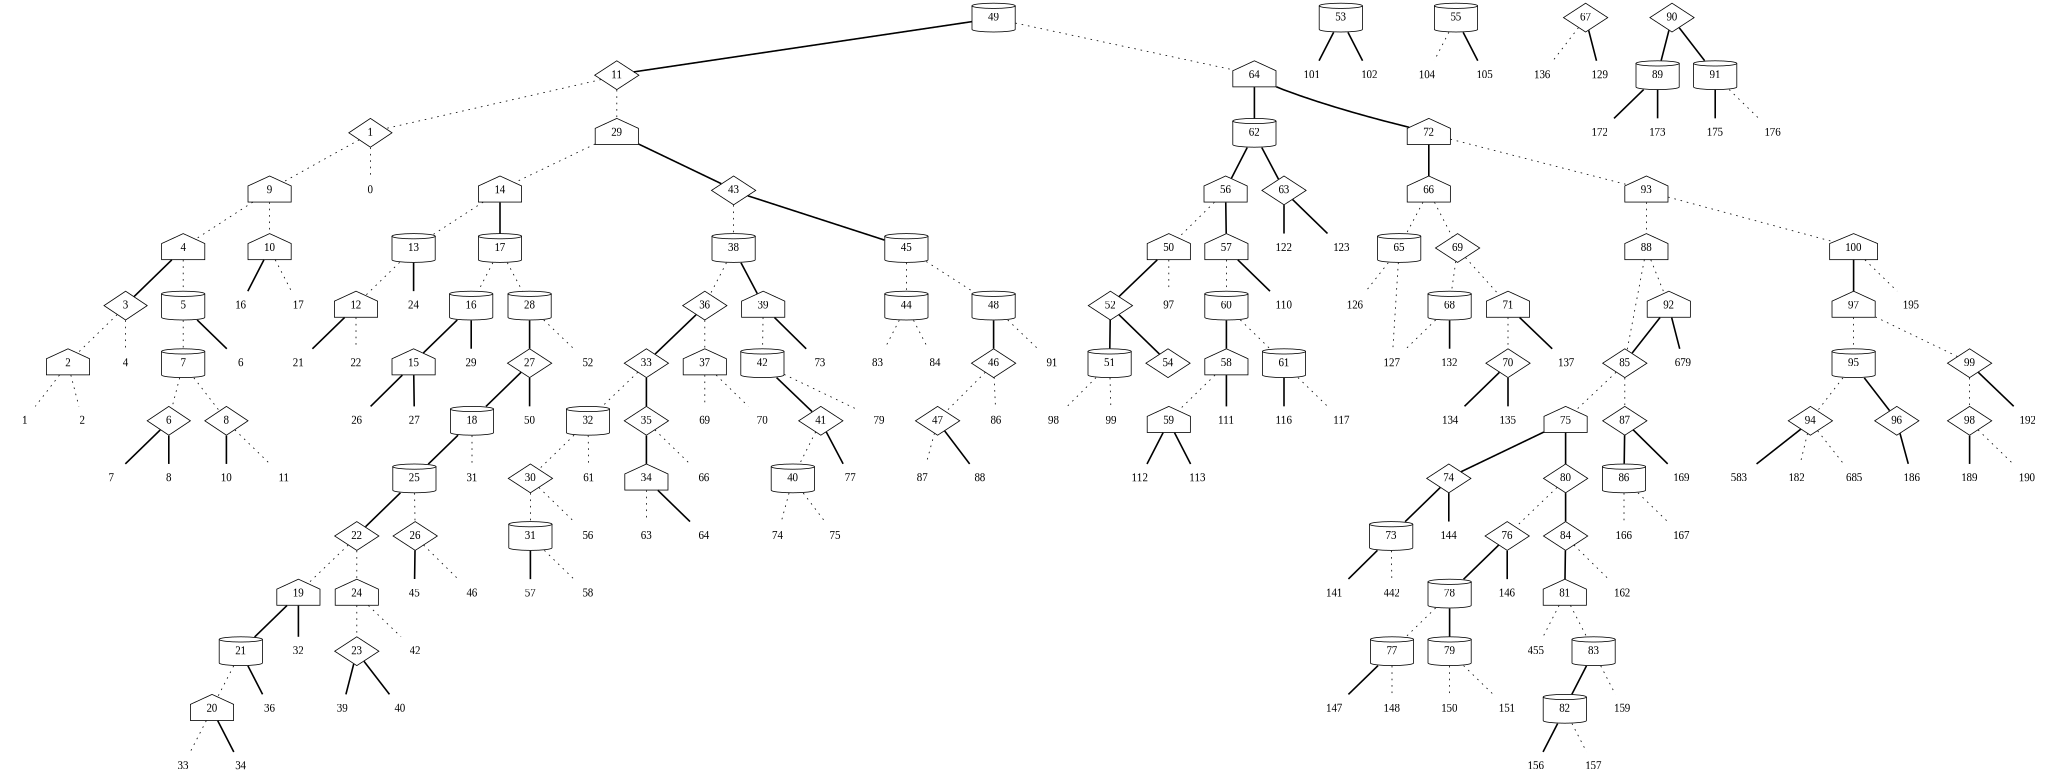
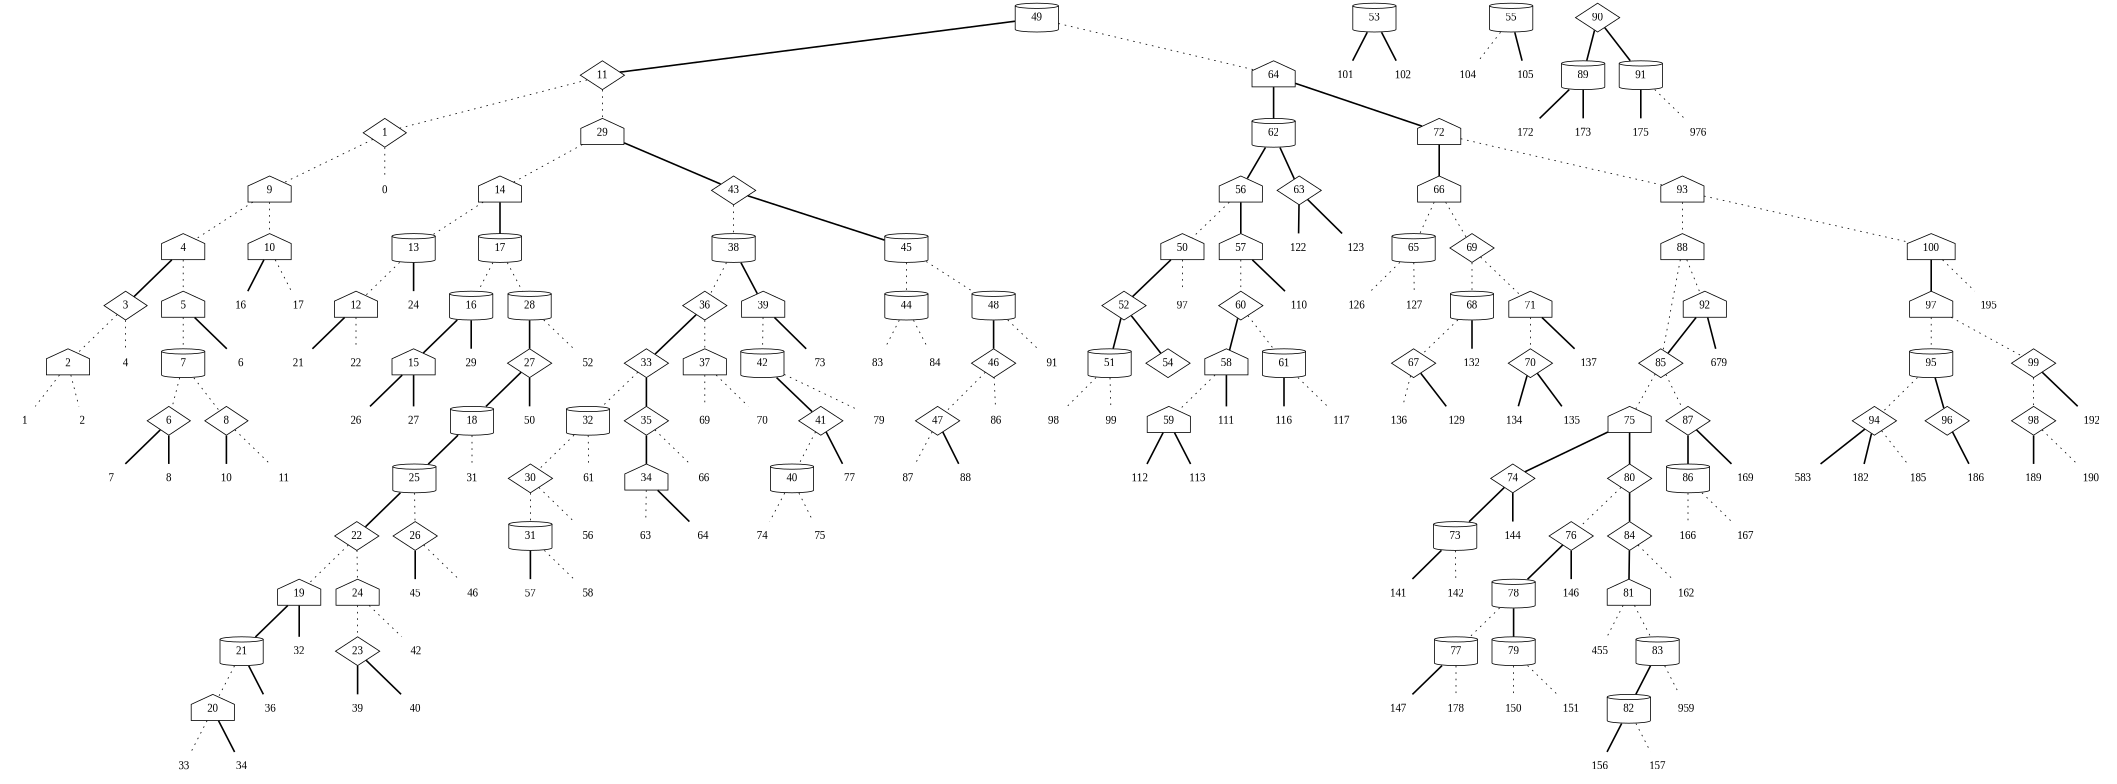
node "176": label "176" -> "976"
node "5": shape cylinder -> house
node "60": shape cylinder -> diamond
edge "68" -- "127": now "68" -- "67"
edge "94" -- "182": style dotted -> bold
node "685": label "685" -> "185"
node "442": label "442" -> "142"
node "148": label "148" -> "178"
node "159": label "159" -> "959"
